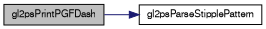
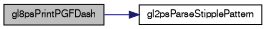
node "gl2psPrintPGFDash": label "gl2psPrintPGFDash" -> "gl8psPrintPGFDash"
